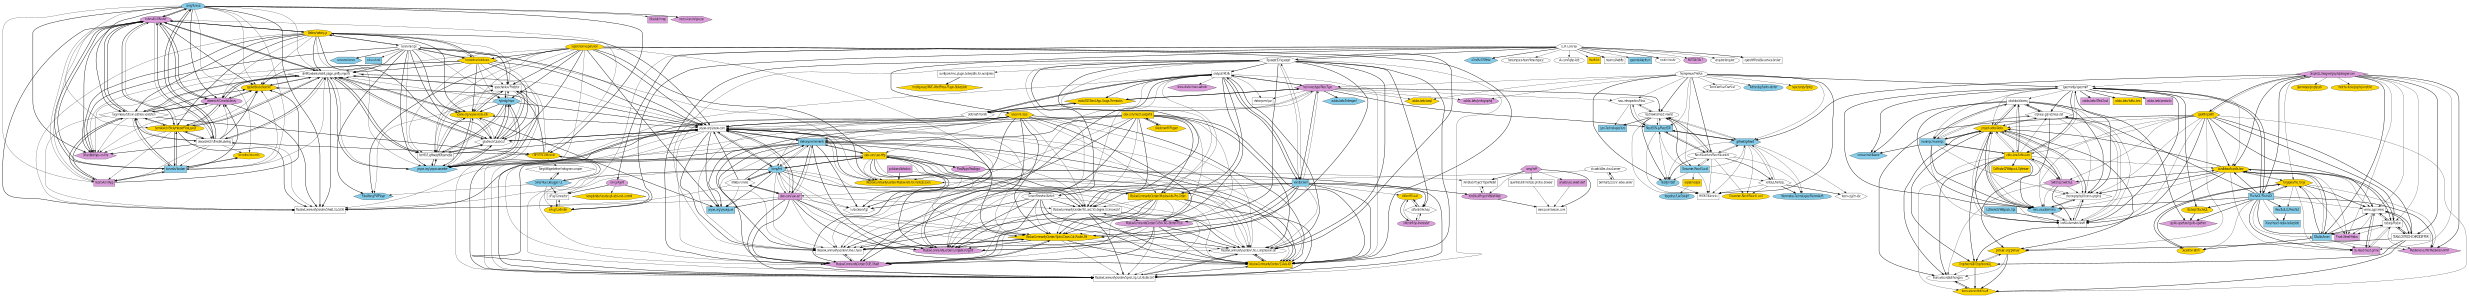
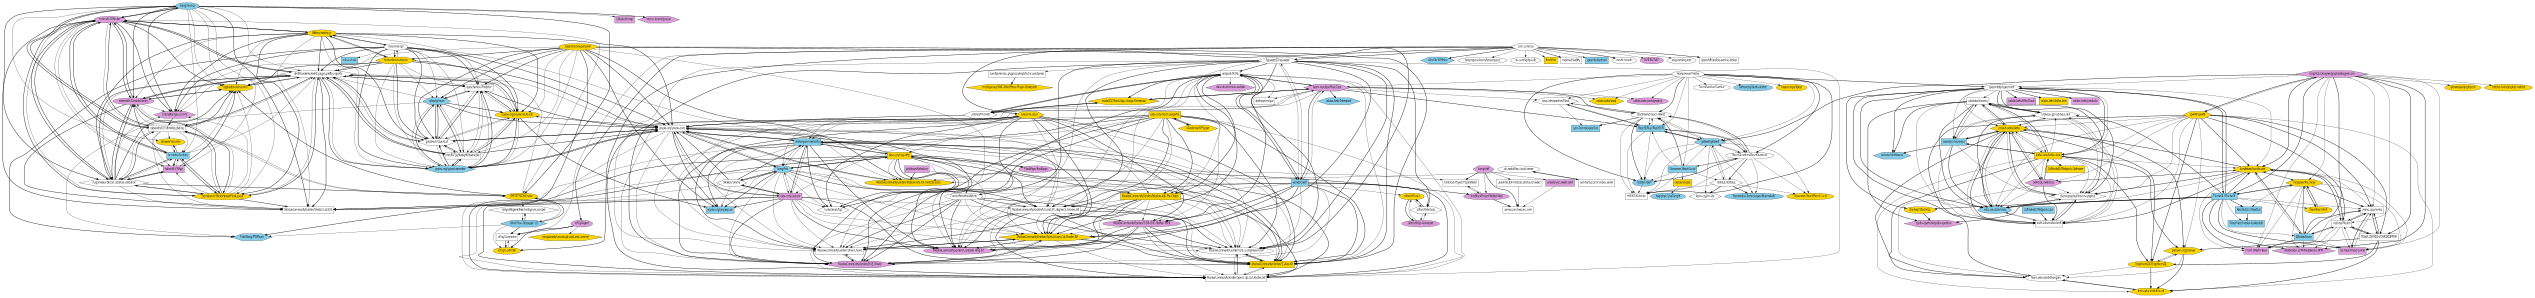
node "nanovms/nanos": removed
edge "alexandre01/UltimateLabeling" -> "Orlandster/geo-on-fire": reversed
node "recordins/recordin": label "recordins/recordin" -> "browser/recordin"
edge "yoyow-org/yoyow-core" -> "MaslowCommunityGarden/Drive-Chains": removed
edge "22bulbs/brom" -> "Decentrix/TetriX": now "22bulbs/brom" -> "Front-Street/Helios"
